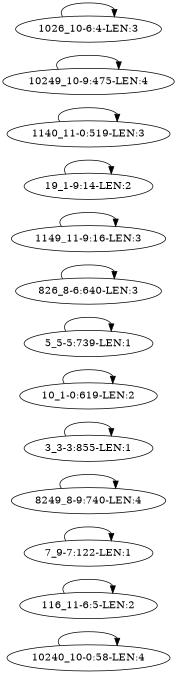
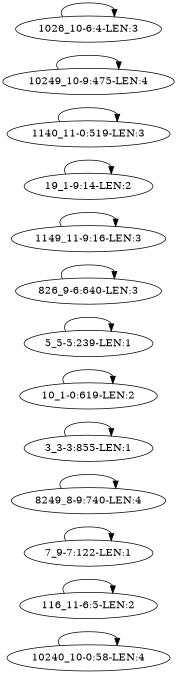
node "826_8-6:640-LEN:3": label "826_8-6:640-LEN:3" -> "826_9-6:640-LEN:3"
node "5_5-5:739-LEN:1": label "5_5-5:739-LEN:1" -> "5_5-5:239-LEN:1"
